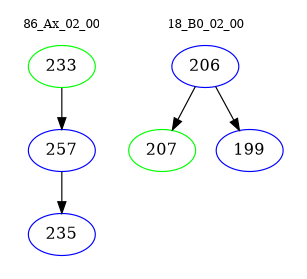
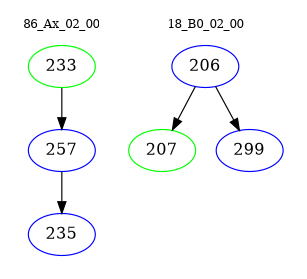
node "199": label "199" -> "299"
